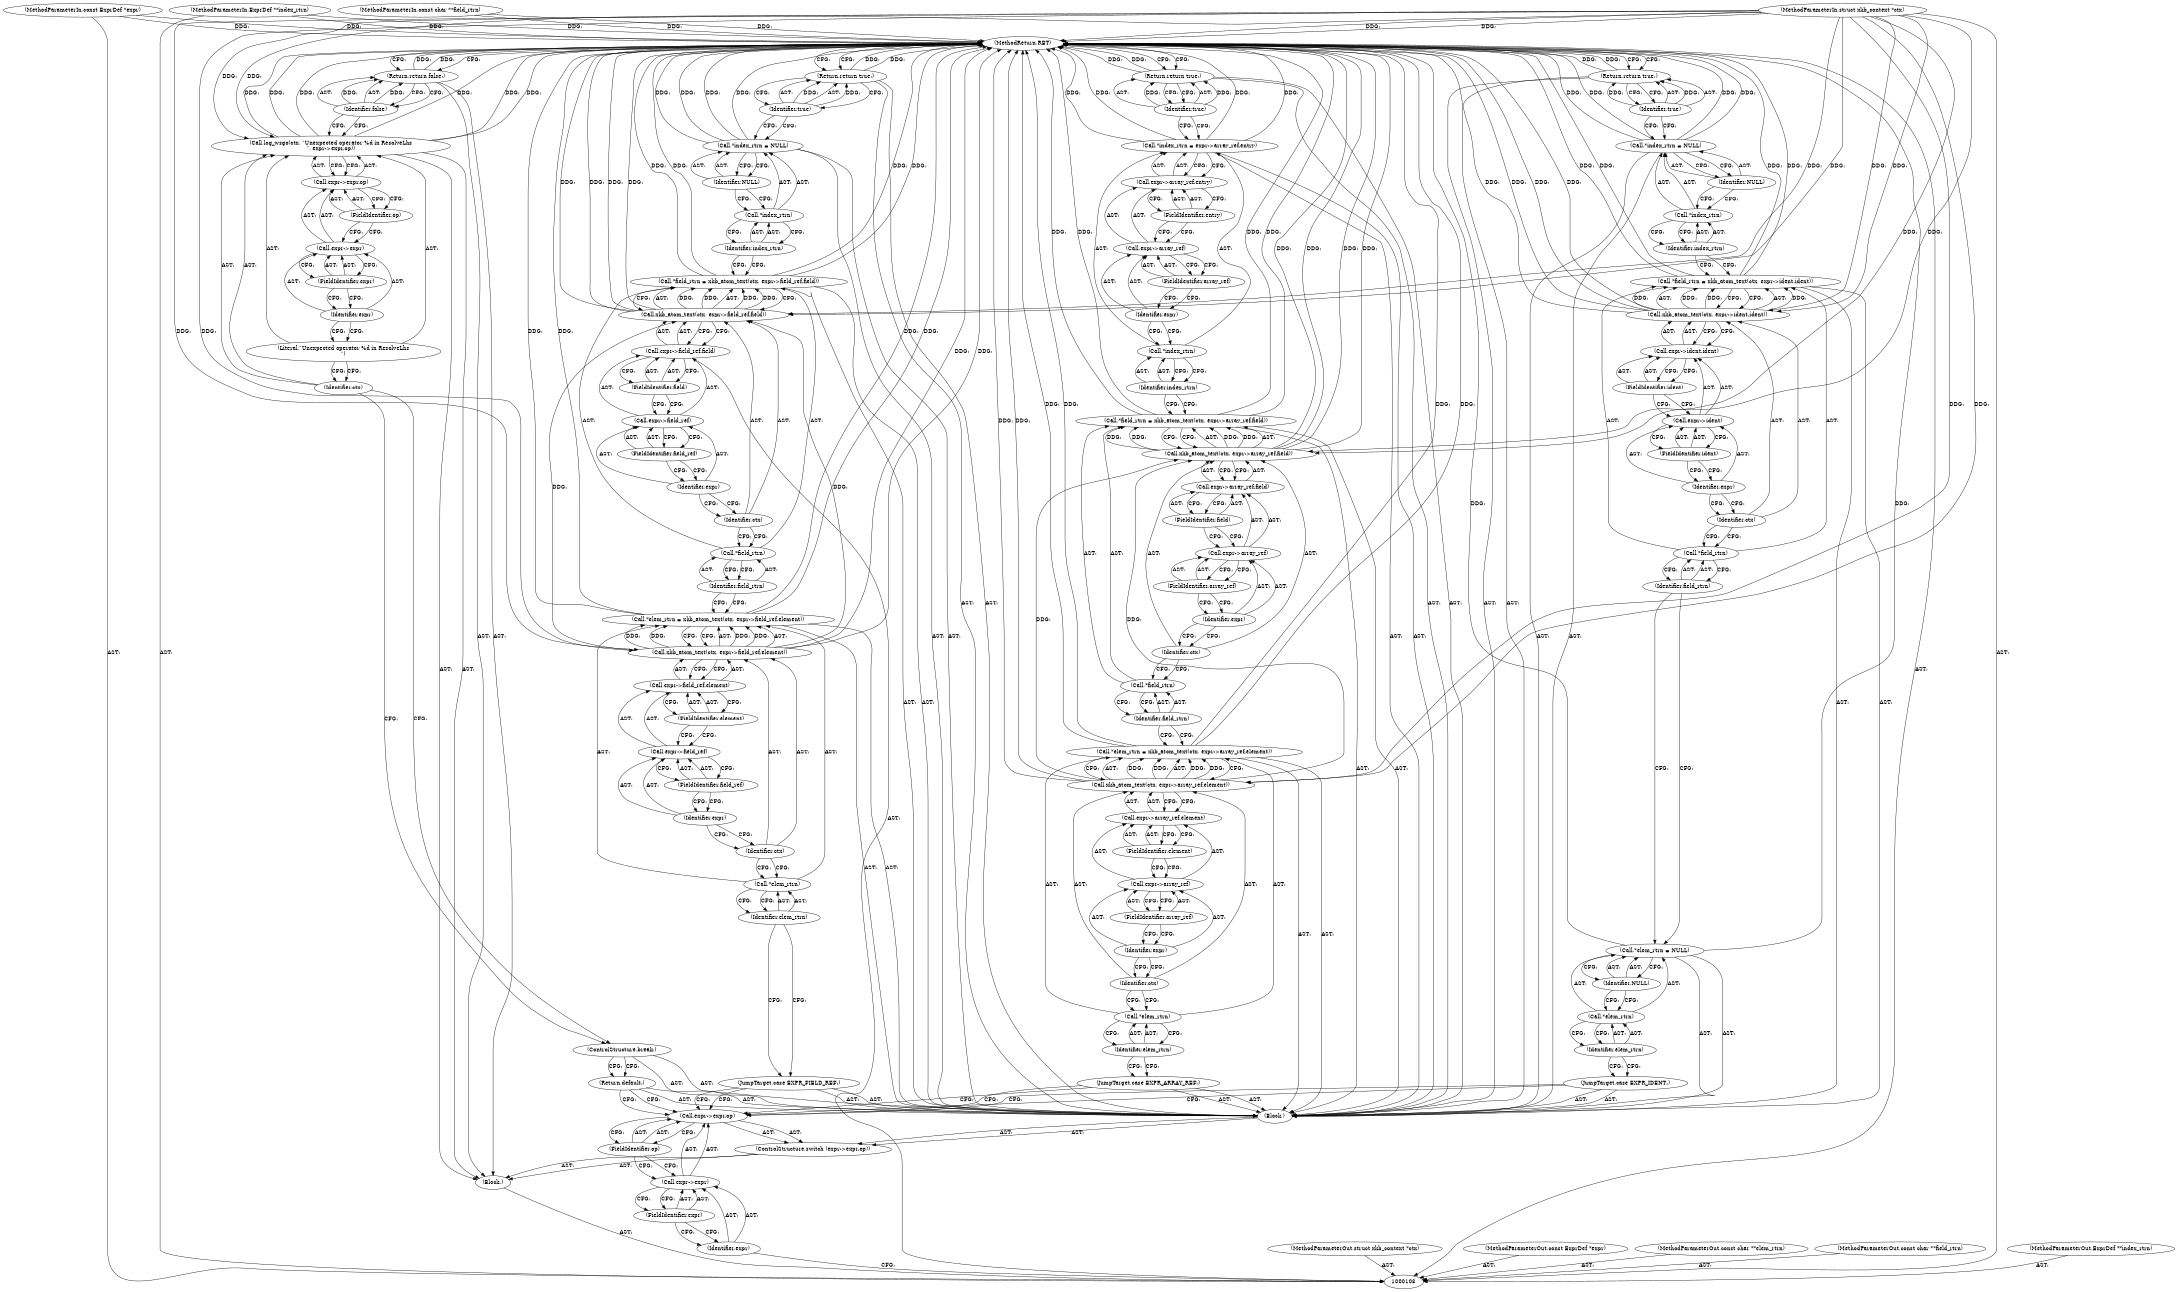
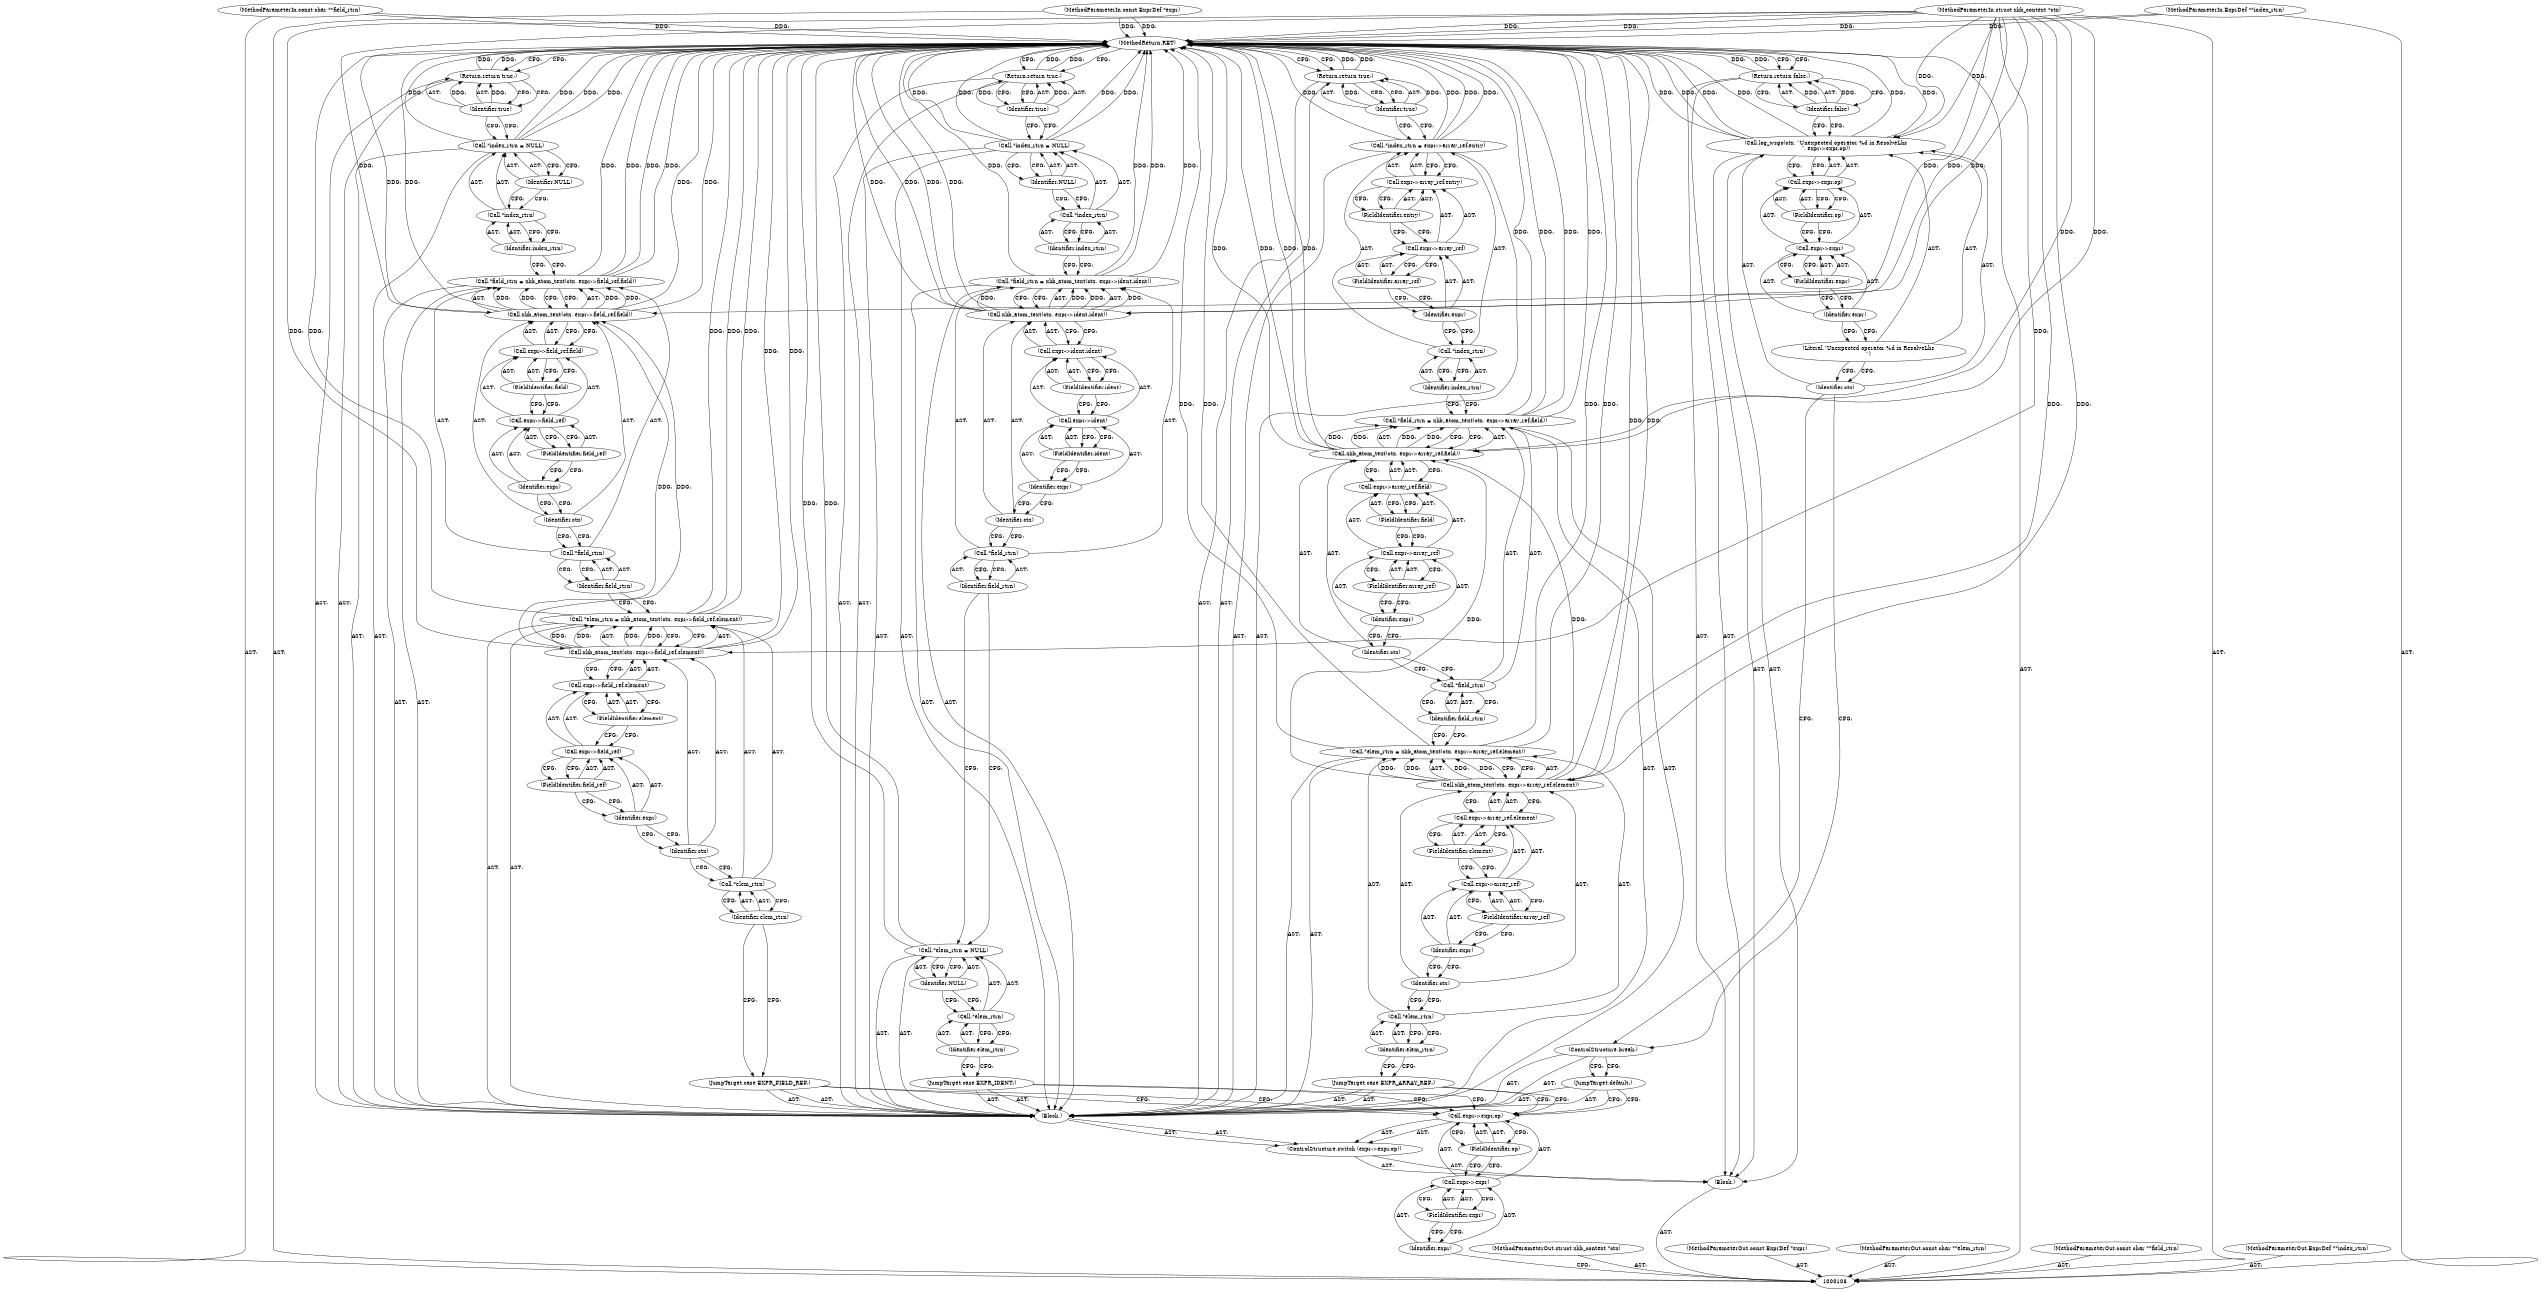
edge "(Call,expr->field_ref.field)" -> "1000103": now "(MethodParameterIn,const char **field_rtrn)" -> "1000103"
node "(Return,default:)": label "(Return,default:)" -> "(JumpTarget,default:)"
